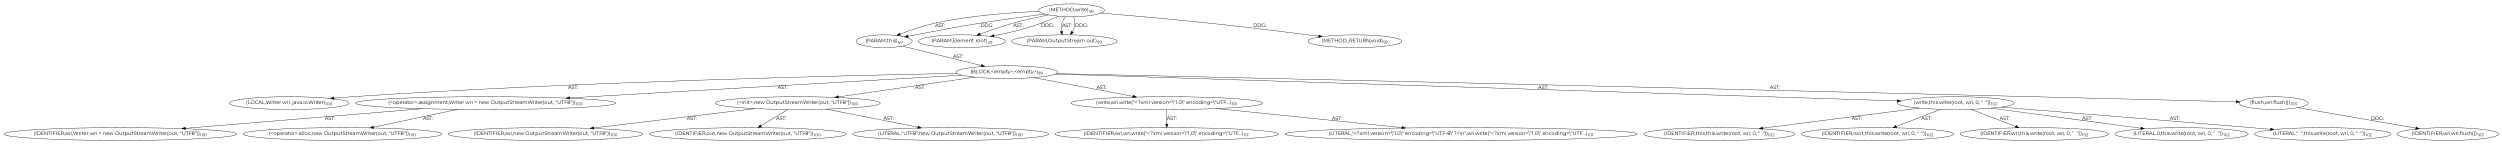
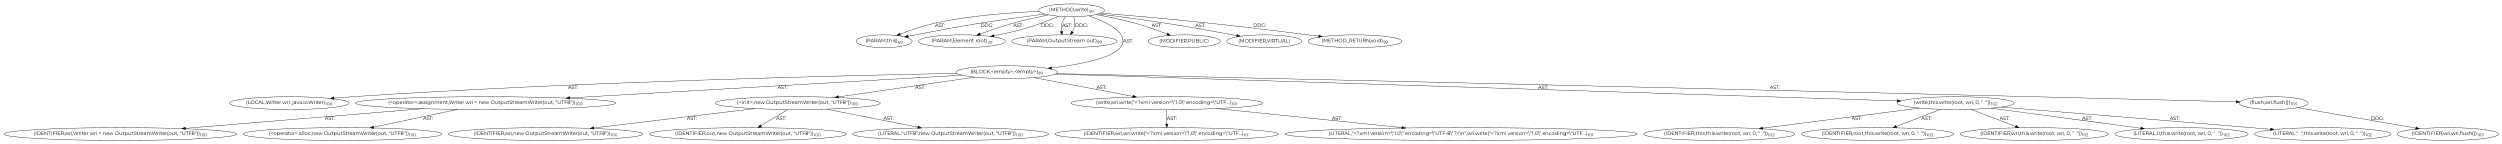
node "(MODIFIER,PUBLIC)": added
node "(MODIFIER,VIRTUAL)": added
edge "(PARAM,this)" -> "(BLOCK,<empty>,<empty>)": now "(METHOD,write)" -> "(BLOCK,<empty>,<empty>)"
